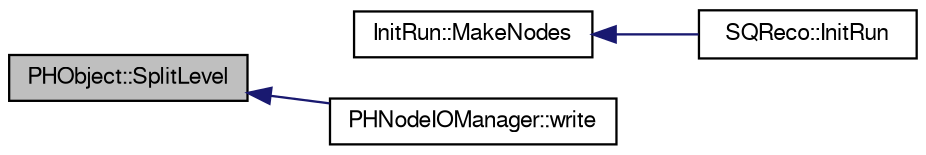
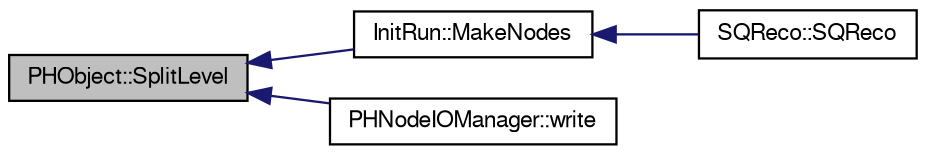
node "SQReco::InitRun": label "SQReco::InitRun" -> "SQReco::SQReco"
edge "InitRun::MakeNodes" -> "PHObject::SplitLevel": added
